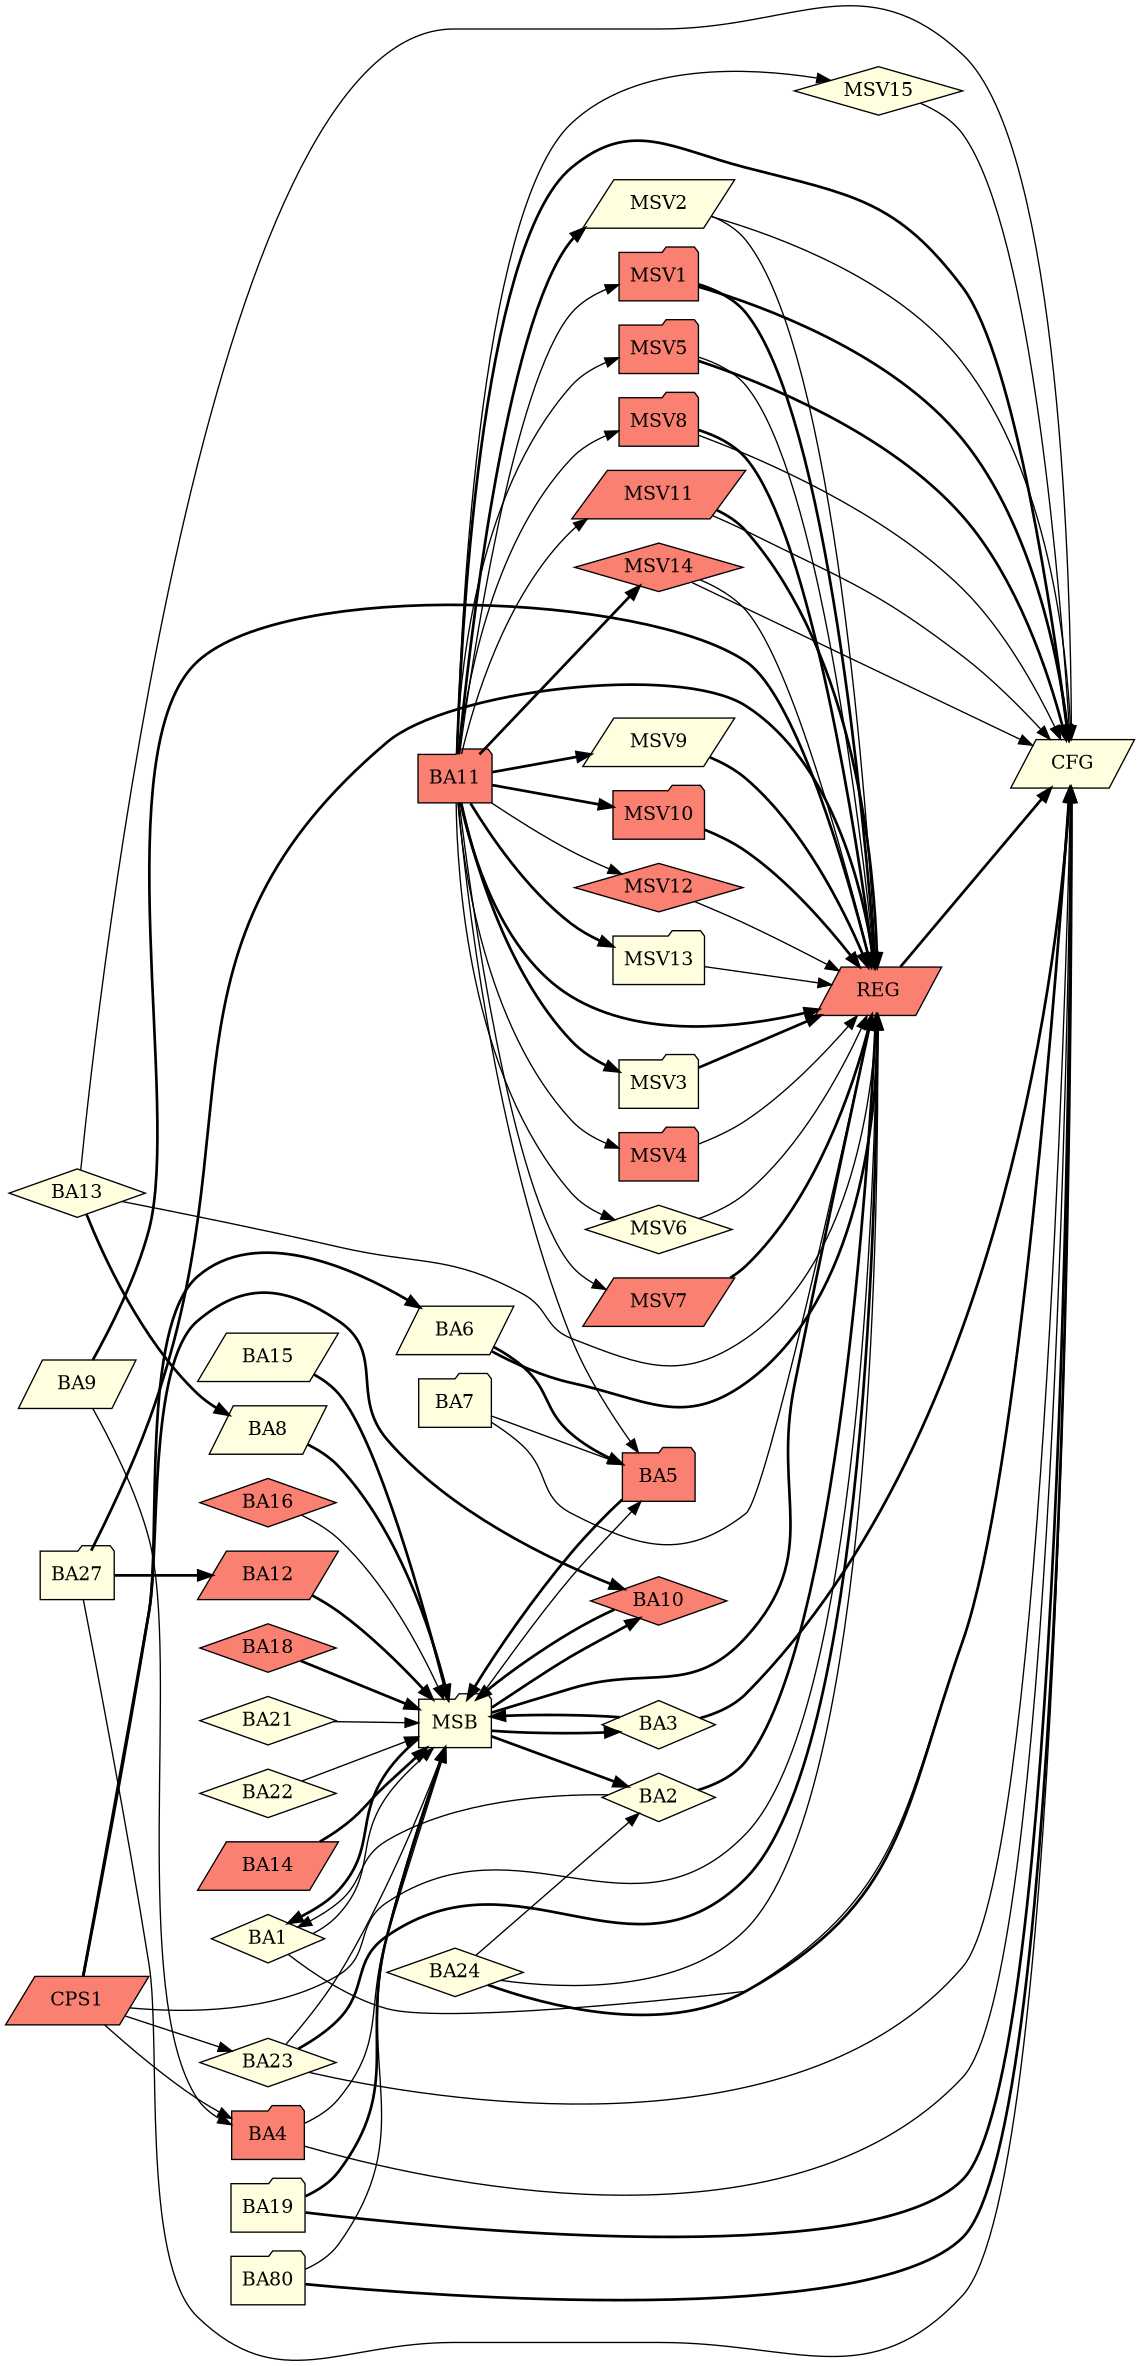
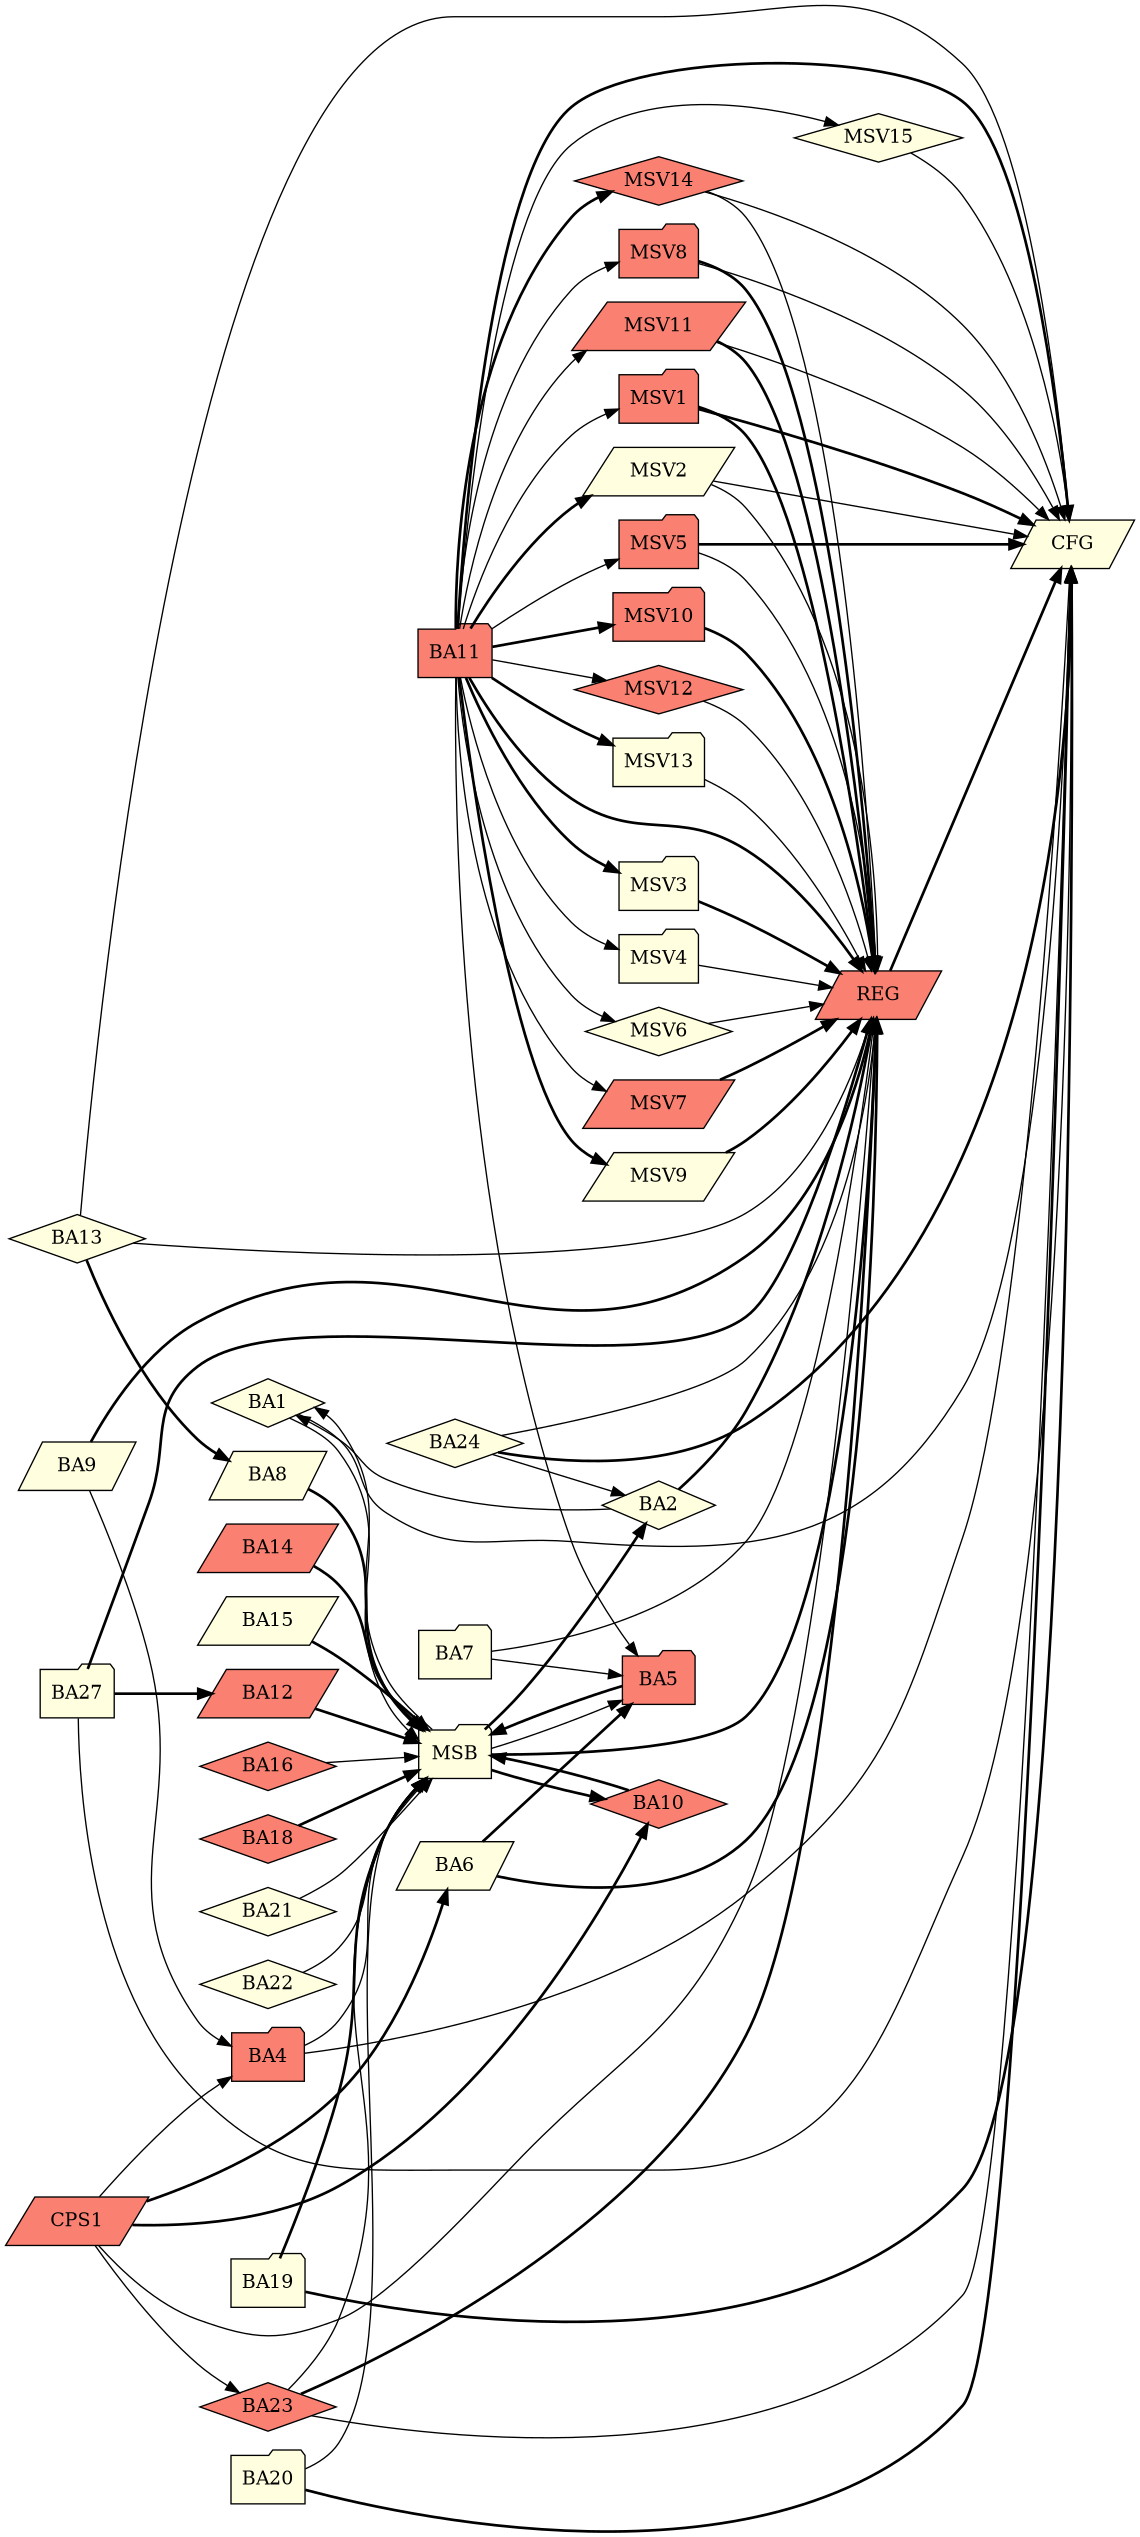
node "MSV4": fillcolor salmon -> lightyellow
node "BA3": removed
edge "MSB" -> "BA1": style bold -> solid
node "BA23": fillcolor lightyellow -> salmon
node "BA80": label "BA80" -> "BA20"
